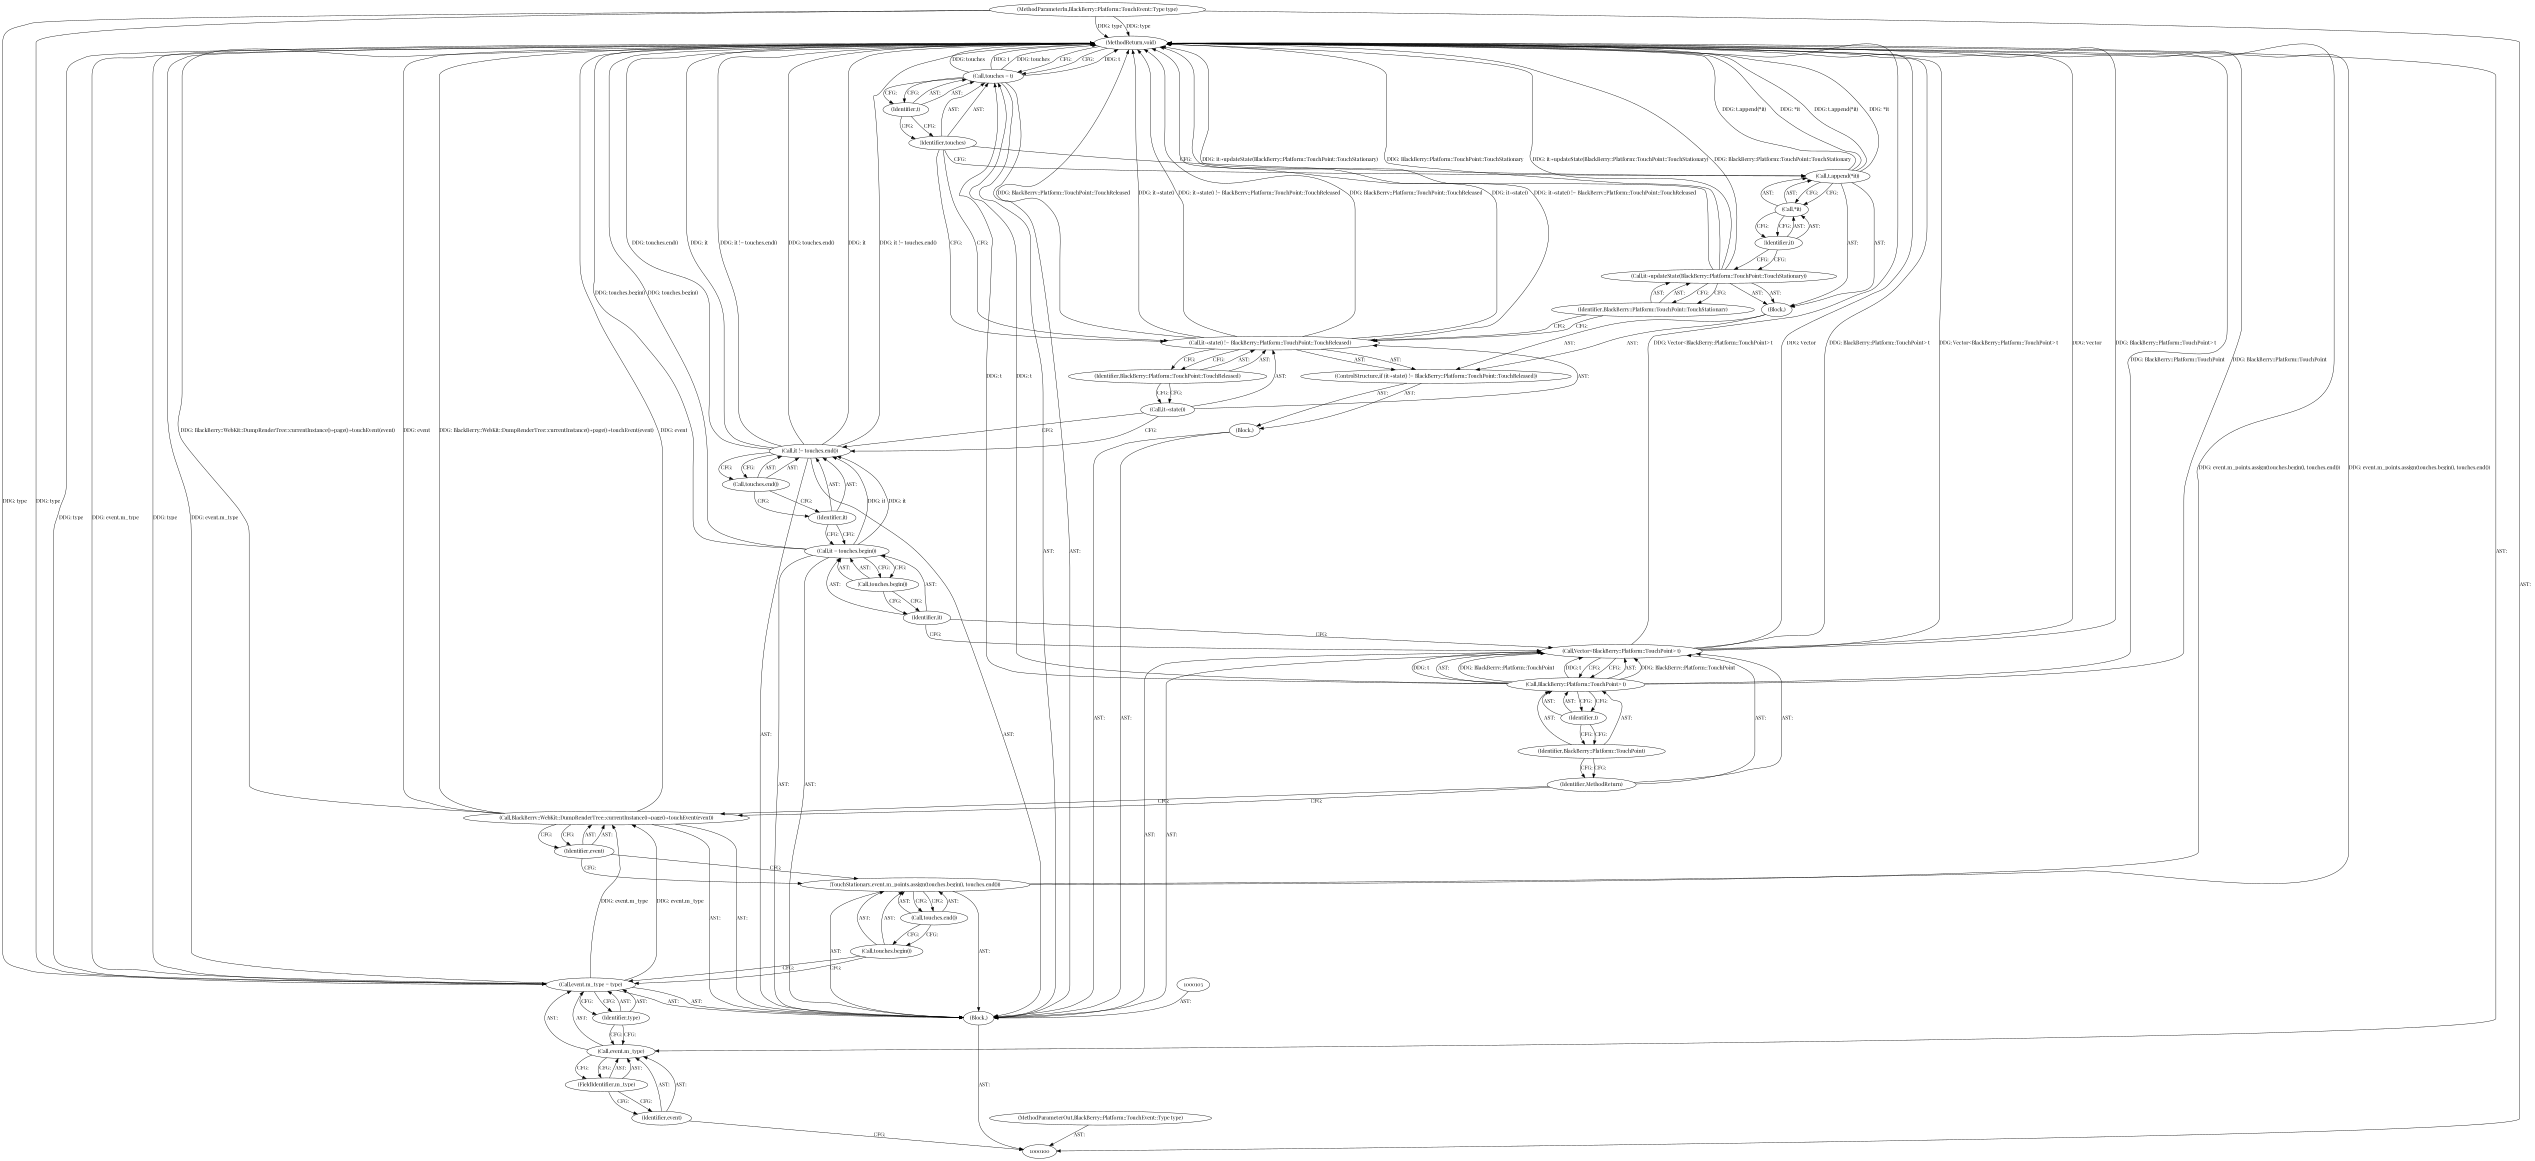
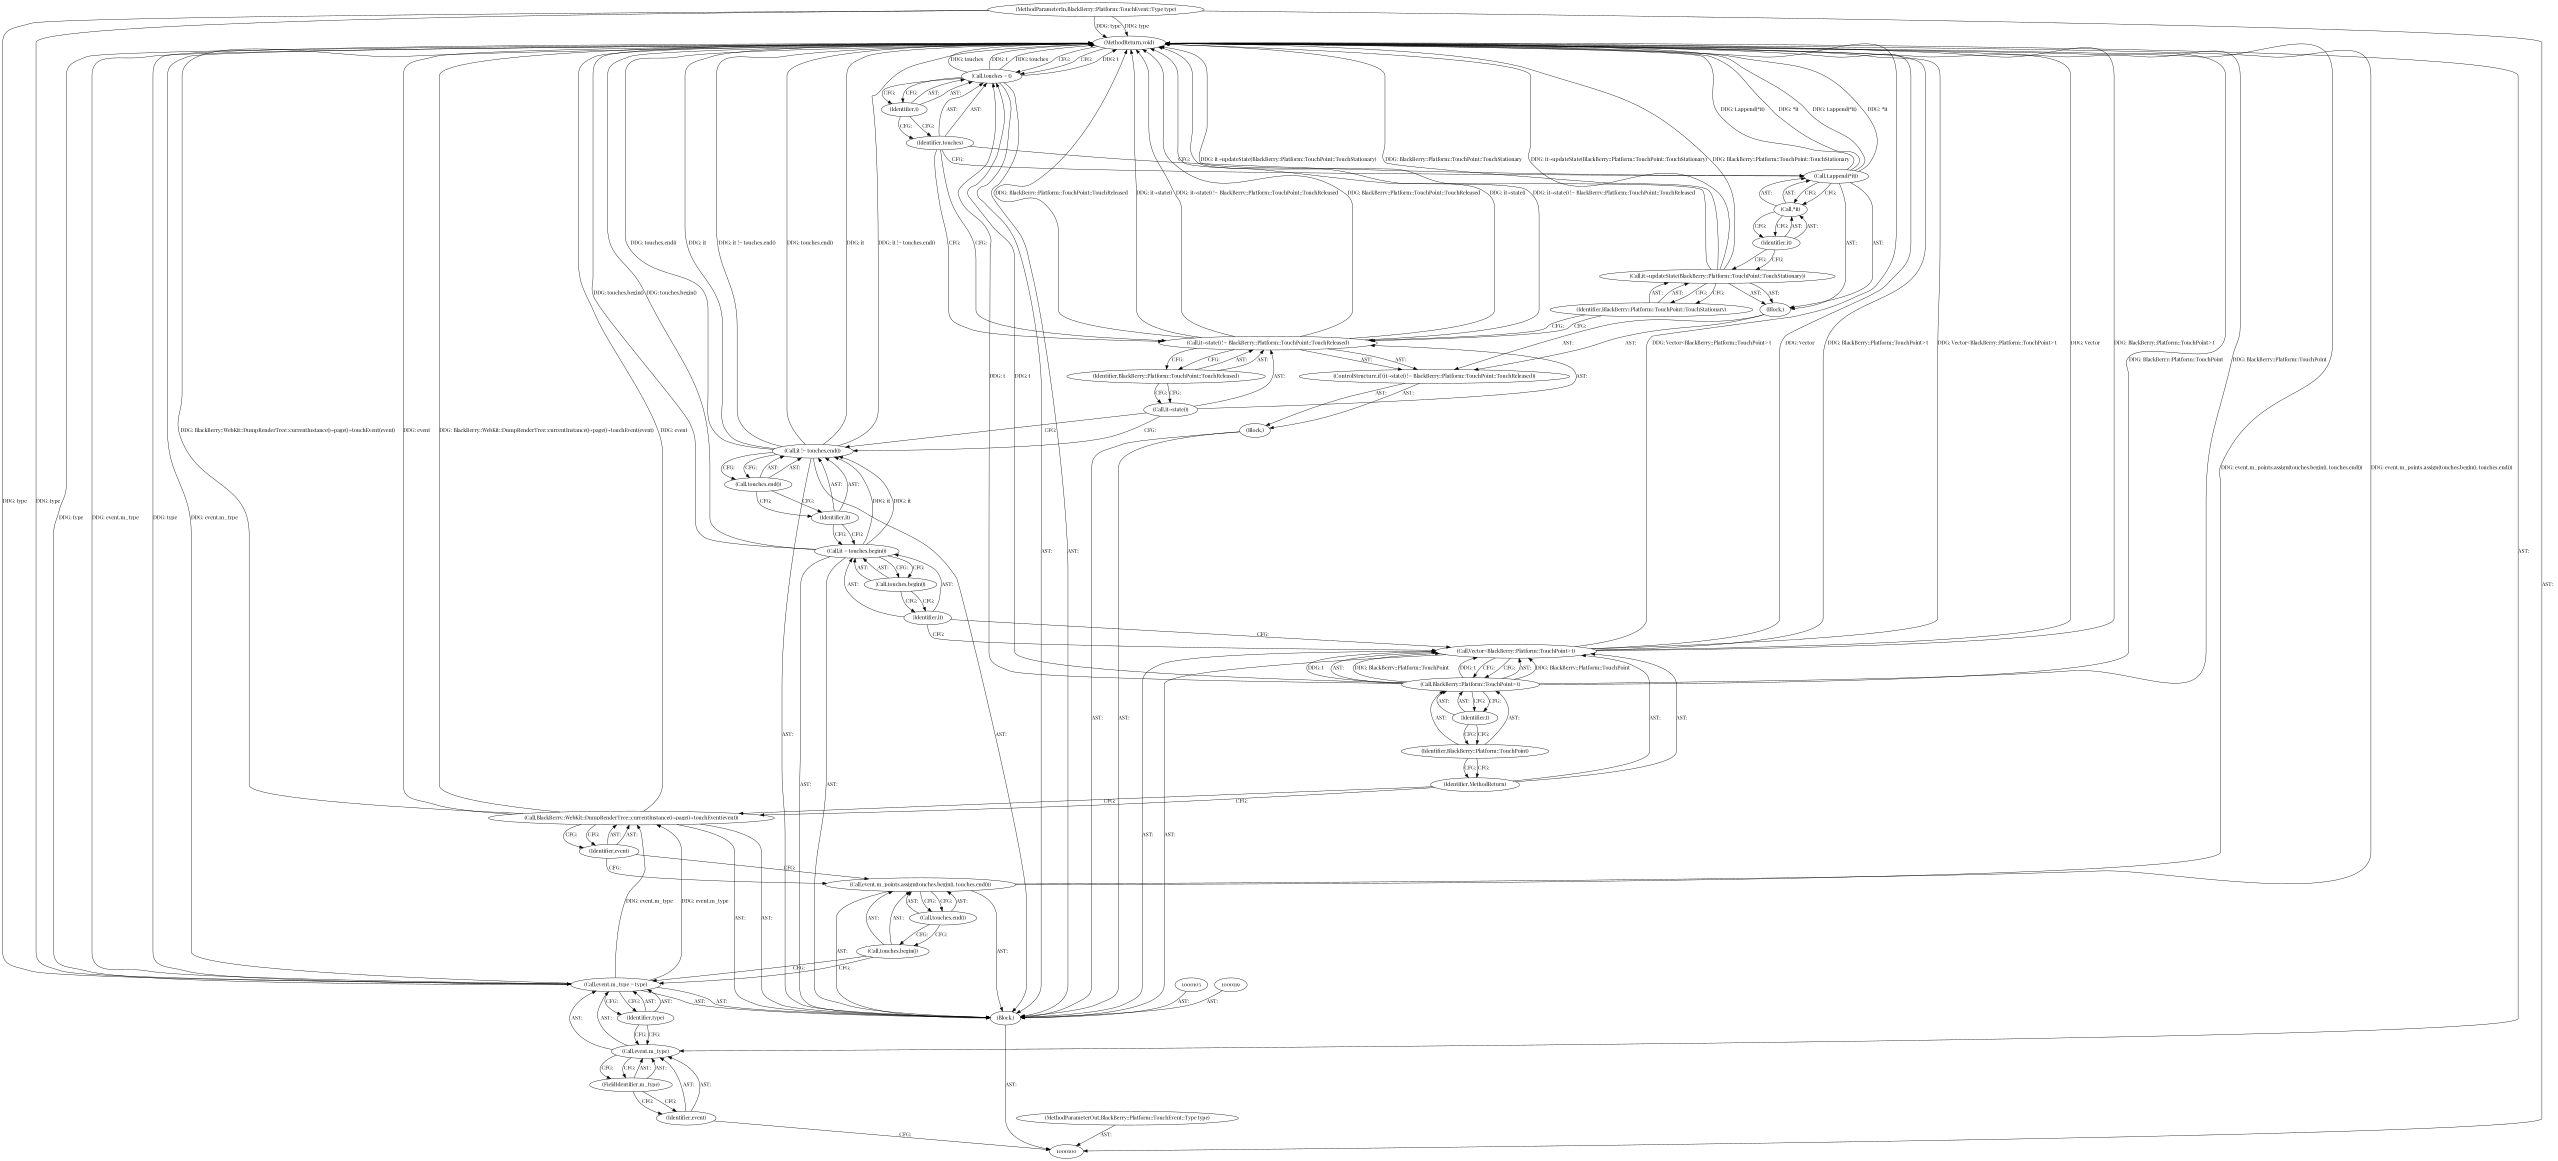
node "(TouchStationary,event.m_points.assign(touches.begin(), touches.end()))": label "(TouchStationary,event.m_points.assign(touches.begin(), touches.end()))" -> "(Call,event.m_points.assign(touches.begin(), touches.end()))"
node "1000119": added
